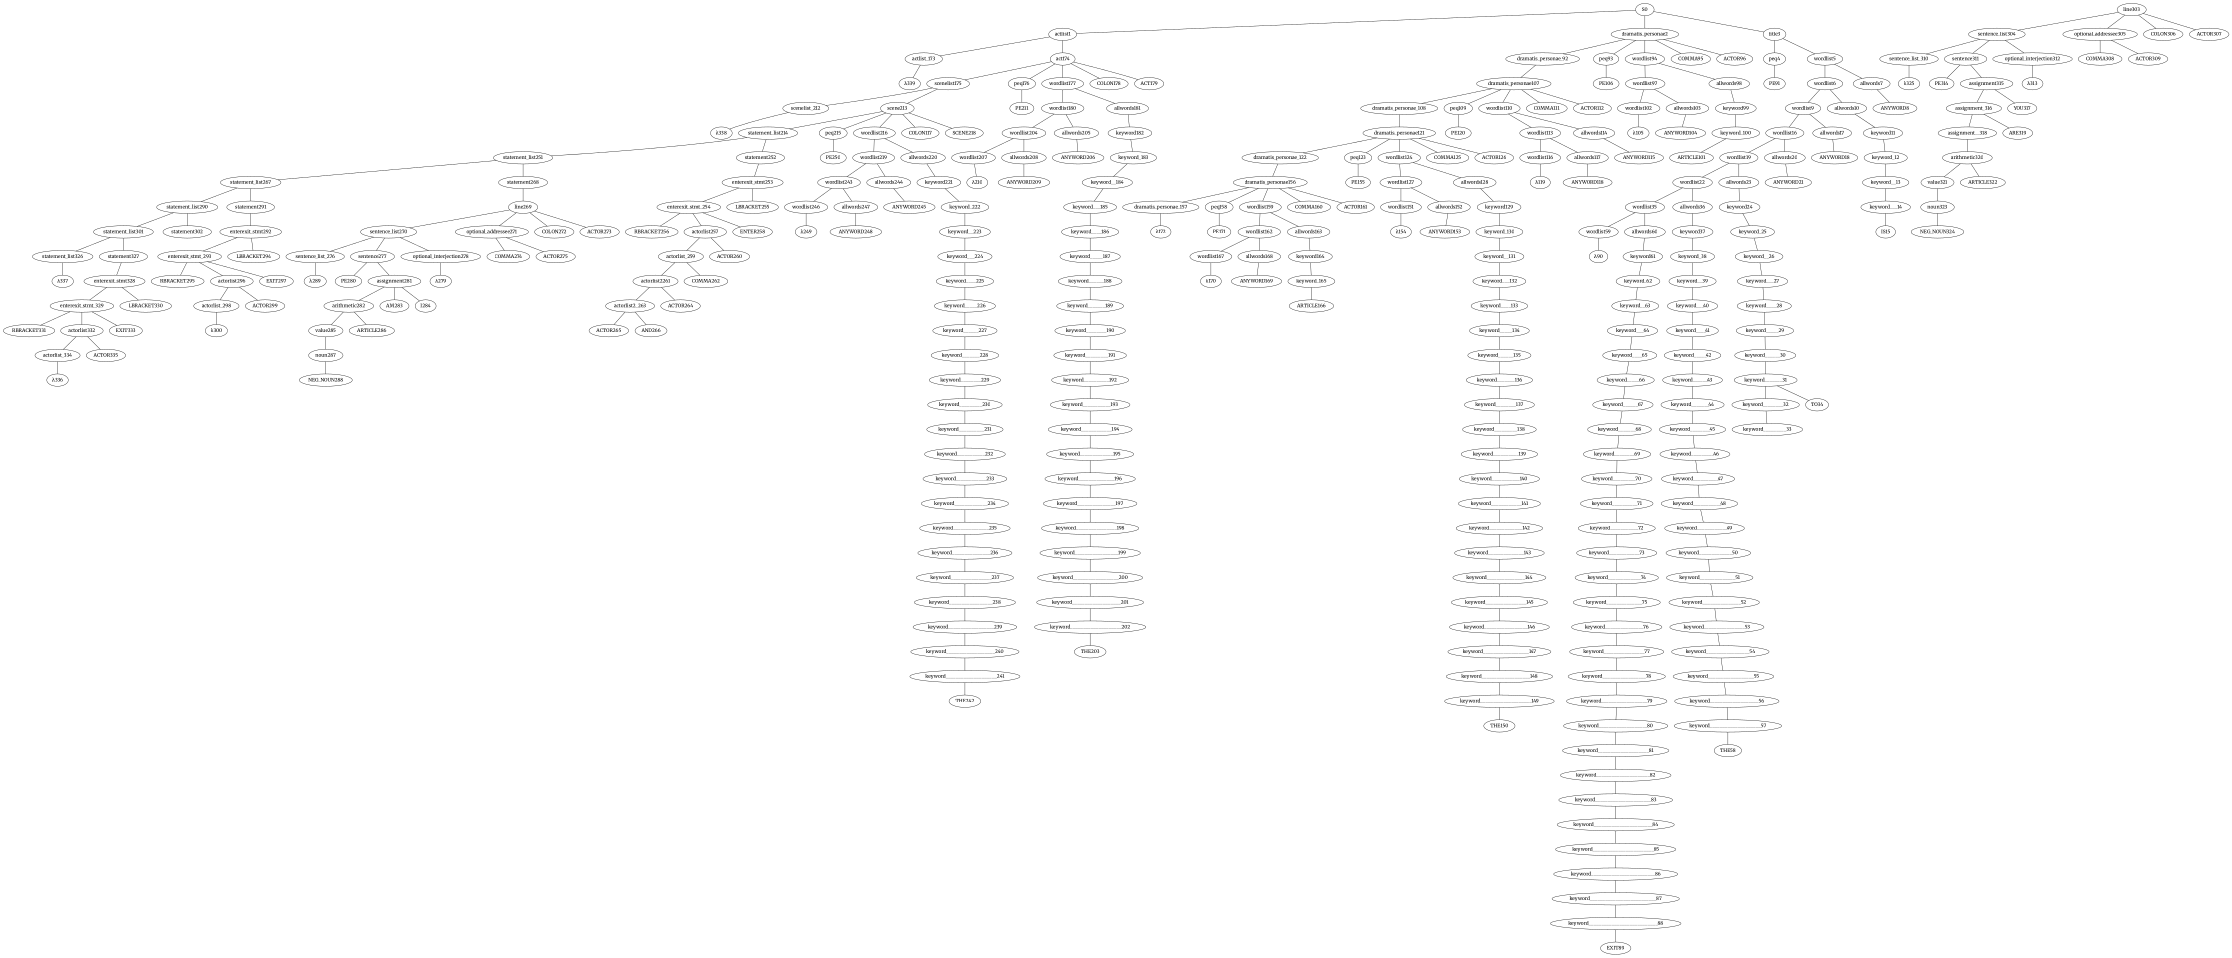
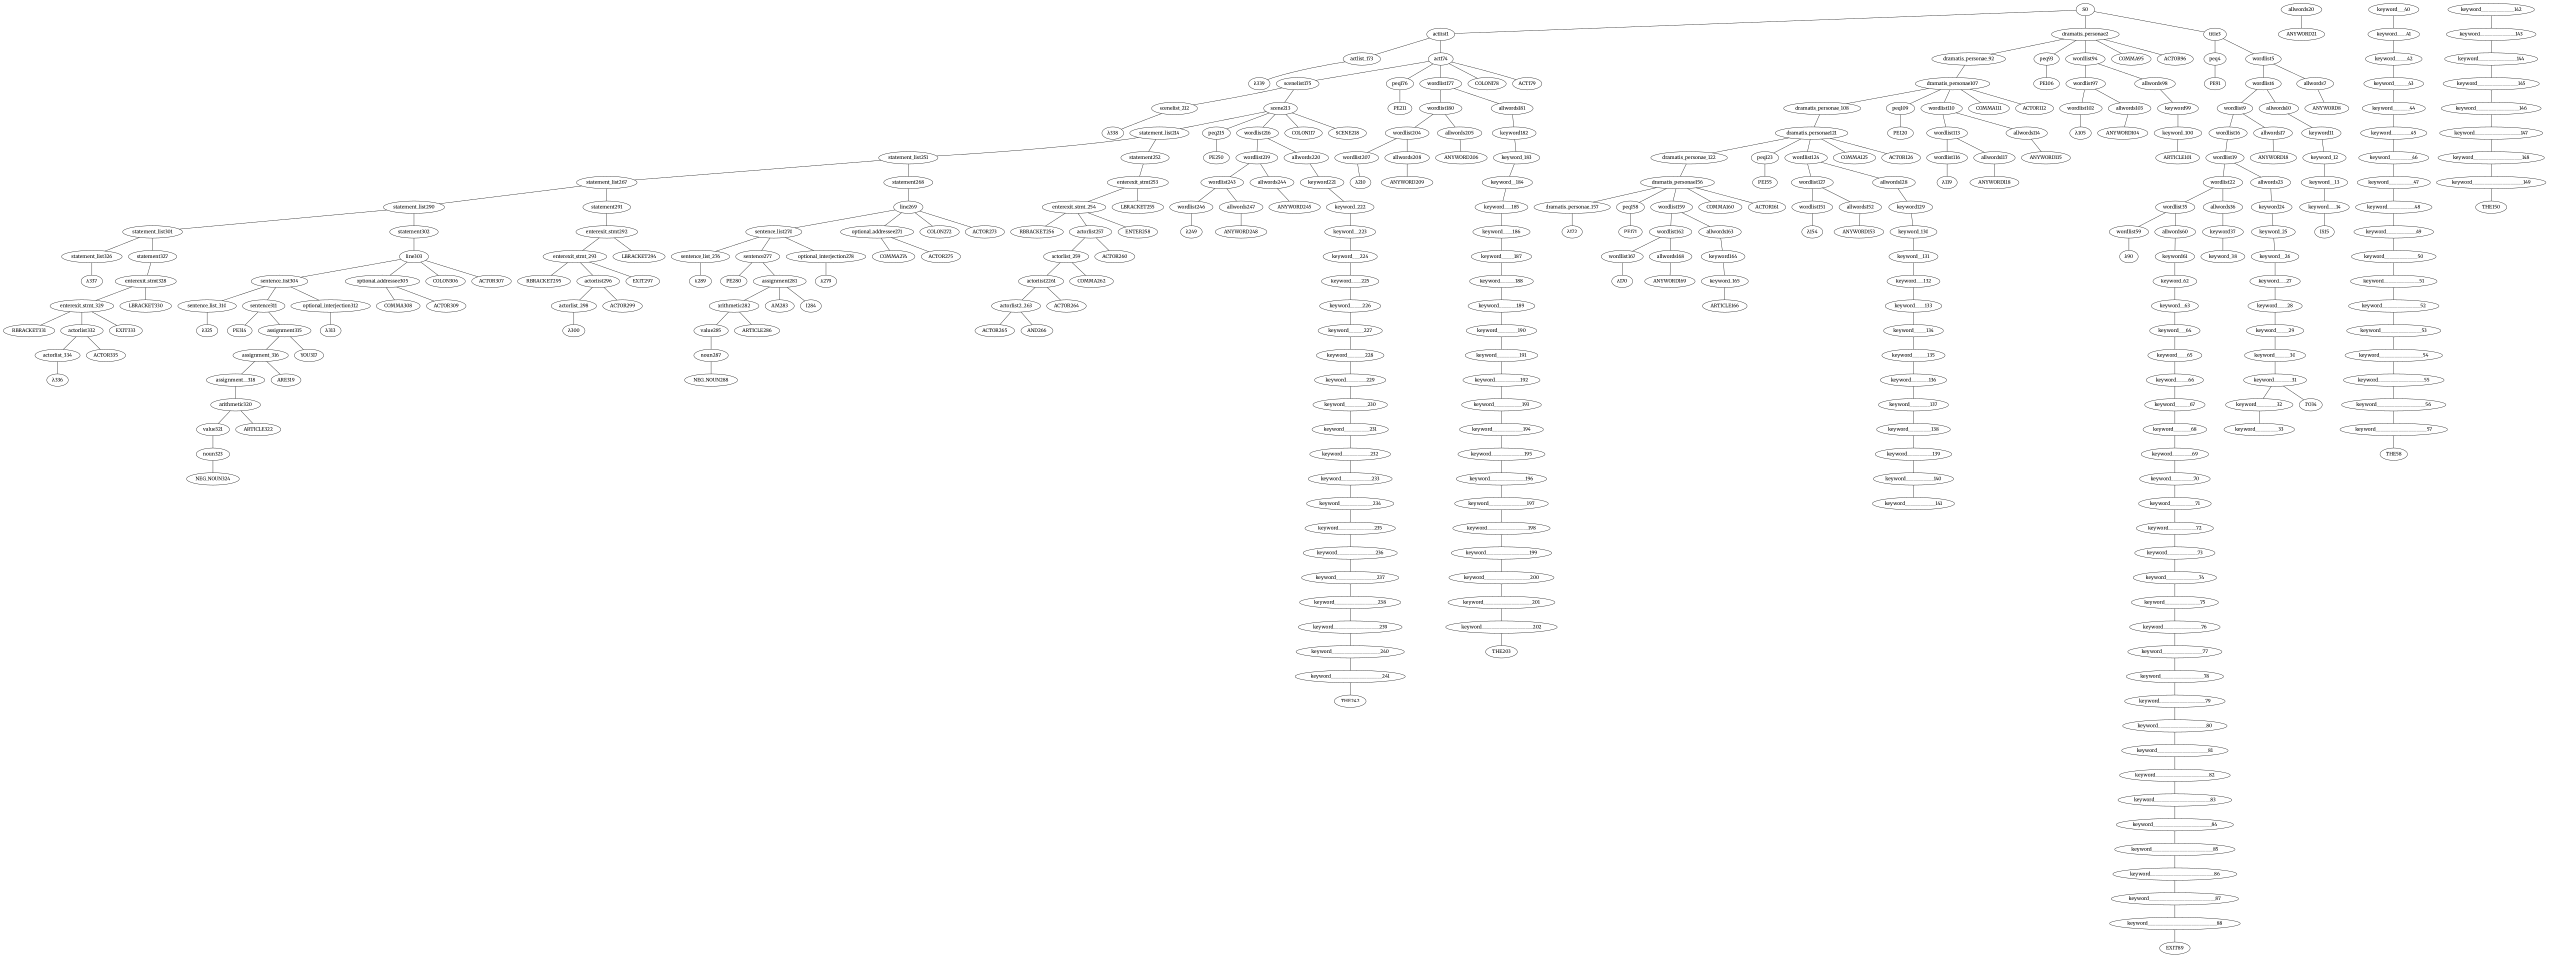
edge "wordlist16" -- "allwords20": removed
edge "statement302" -- "line303": added
node "keyword__39": removed
edge "keyword____________141" -- "keyword_____________142": removed
